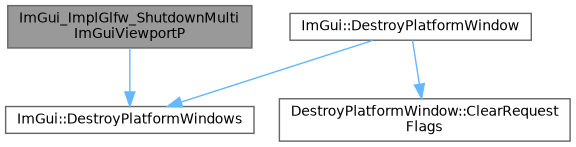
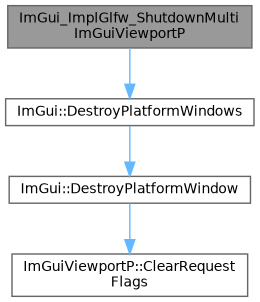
edge "ImGui::DestroyPlatformWindow" -> "ImGui::DestroyPlatformWindows": reversed
node "DestroyPlatformWindow::ClearRequest Flags": label "DestroyPlatformWindow::ClearRequest Flags" -> "ImGuiViewportP::ClearRequest Flags"
